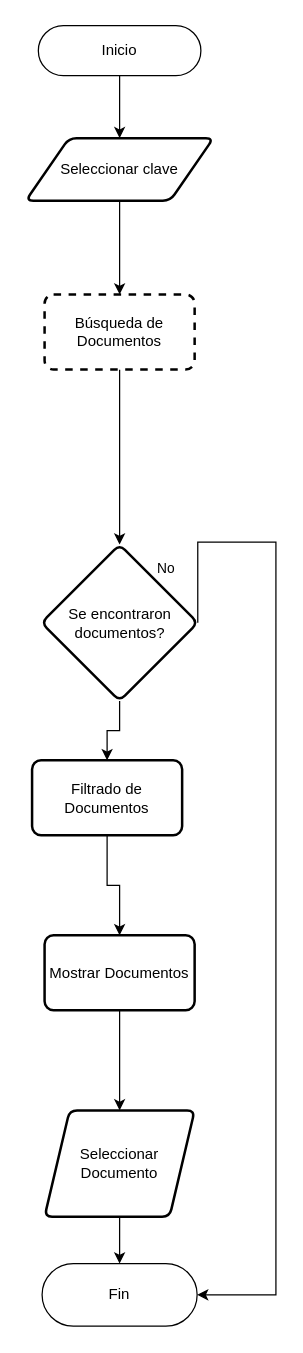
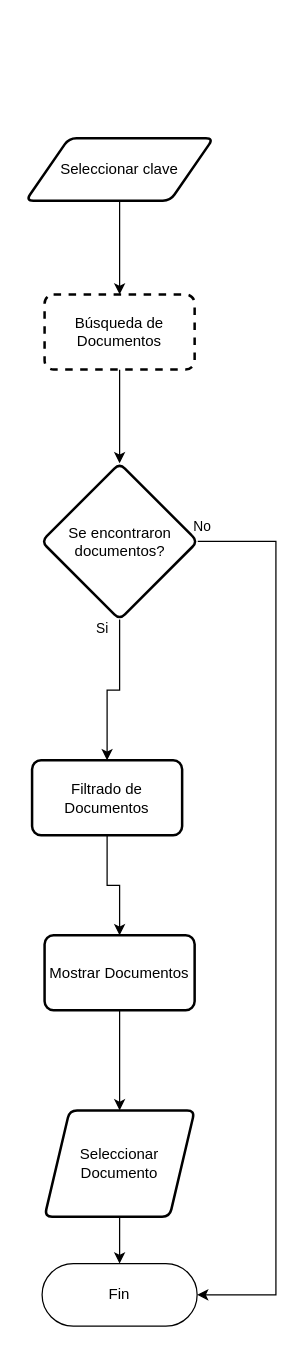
node "Inicio": removed
edge "Inicio" -> "Seleccionar clave": removed
node "Se encontraron documentos?": moved (119, 623) -> (119, 541)
